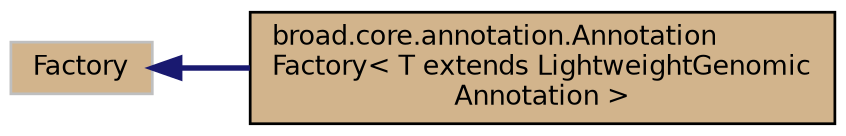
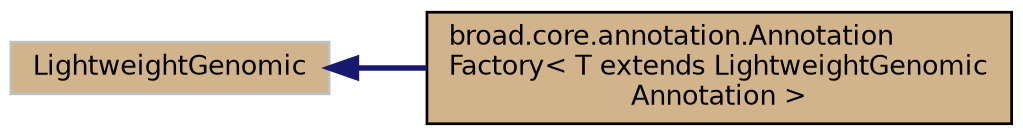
node "Factory": label "Factory" -> "LightweightGenomic"
